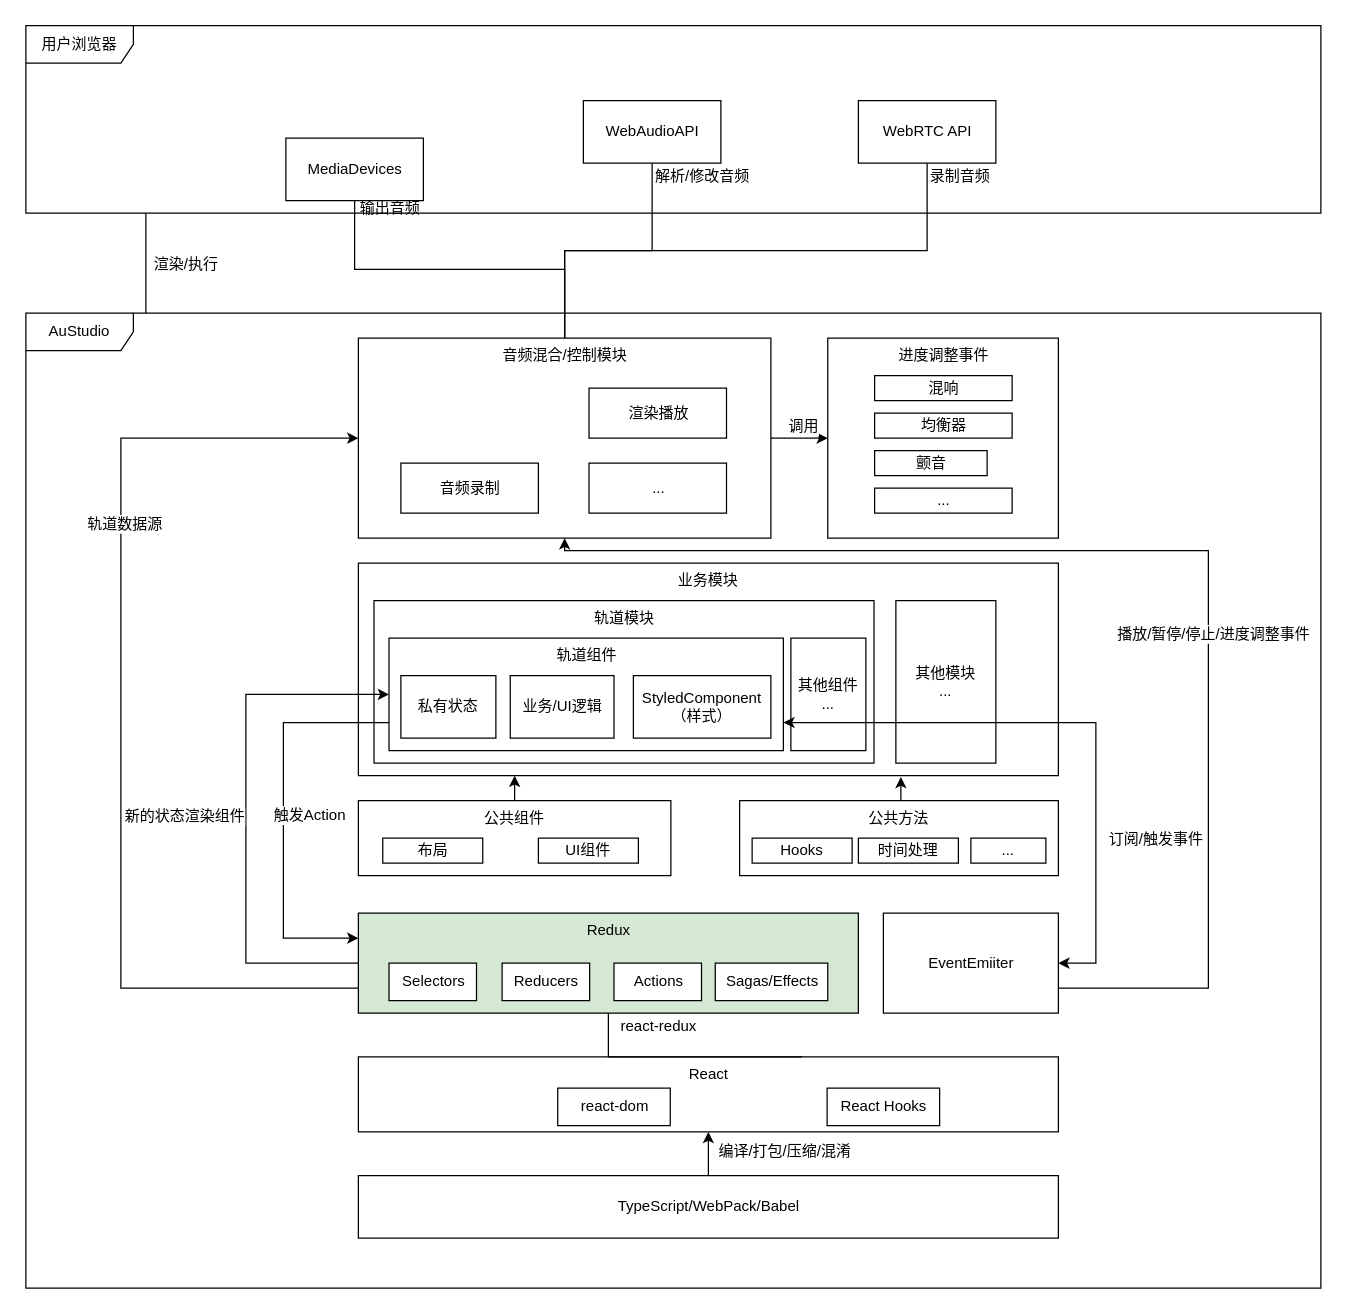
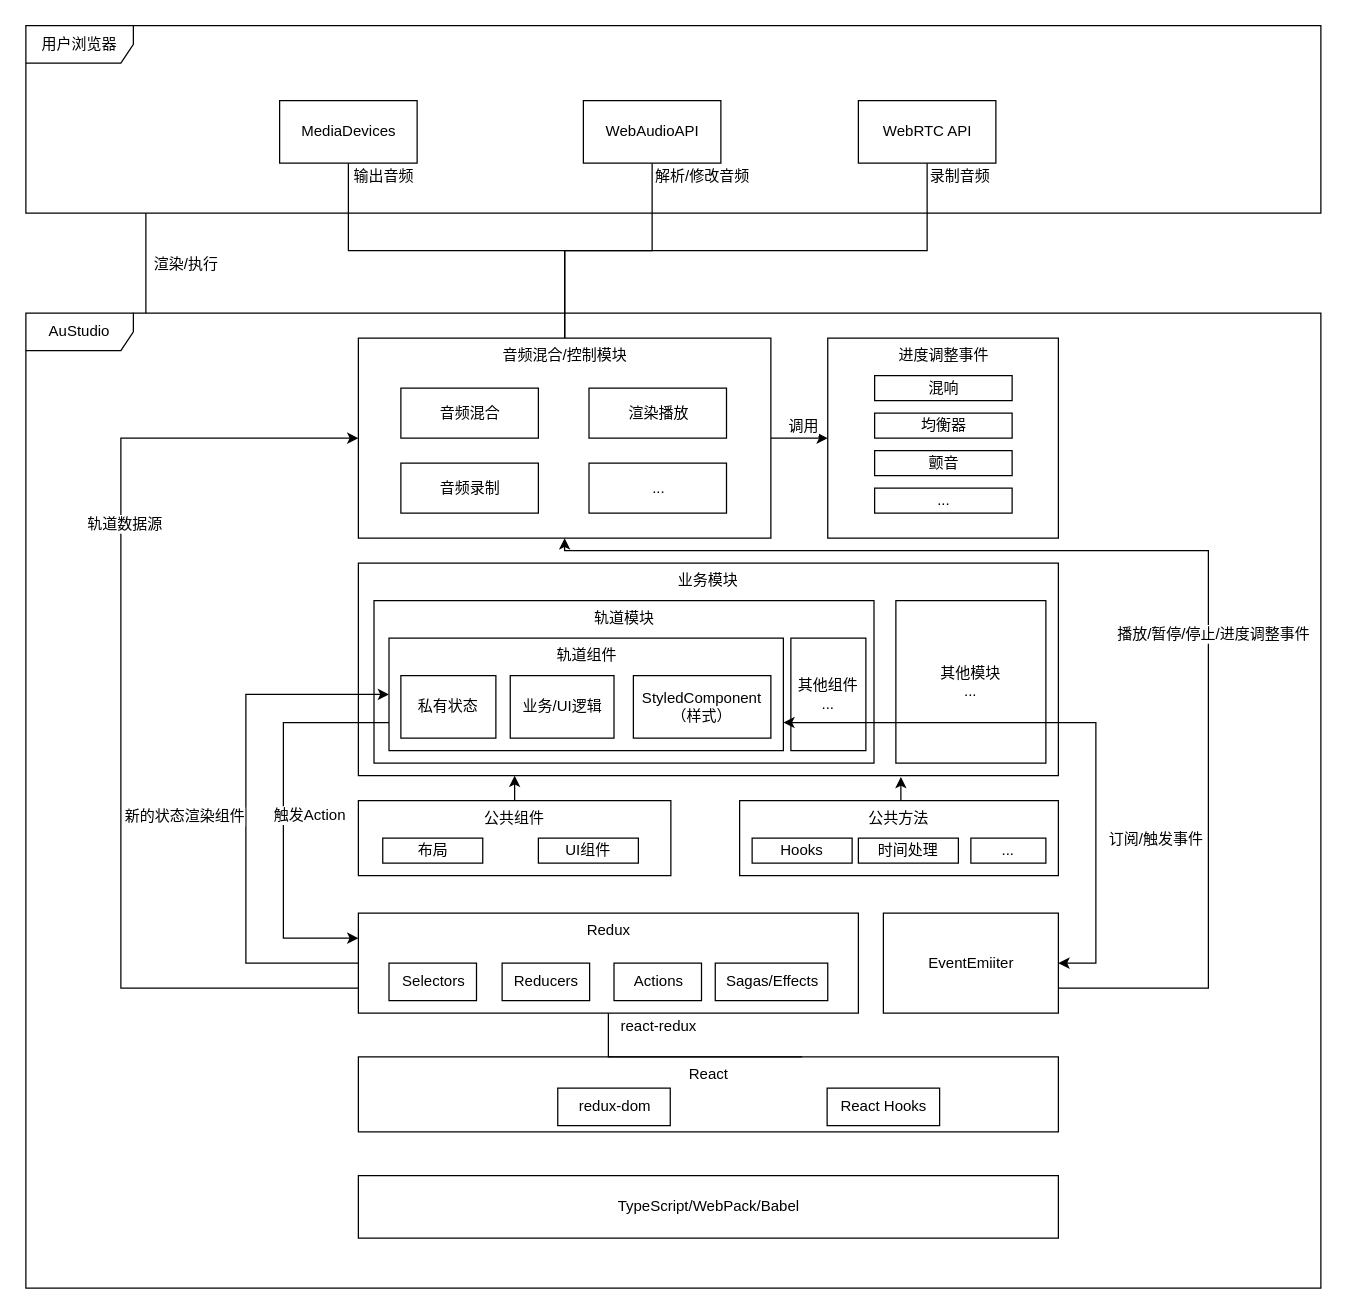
node "MediaDevices": moved (354, 169) -> (348, 132)
node "音频混合": added
node "颤音": size 113x25 -> 138x25
node "其他模块 ...": size 100x163 -> 150x163
node "Redux": fillcolor #d5e8d4 -> #ffffff
node "react-dom": label "react-dom" -> "redux-dom"
edge "TypeScript/WebPack/Babel" -> "React": removed, label "编译/打包/压缩/混淆"
